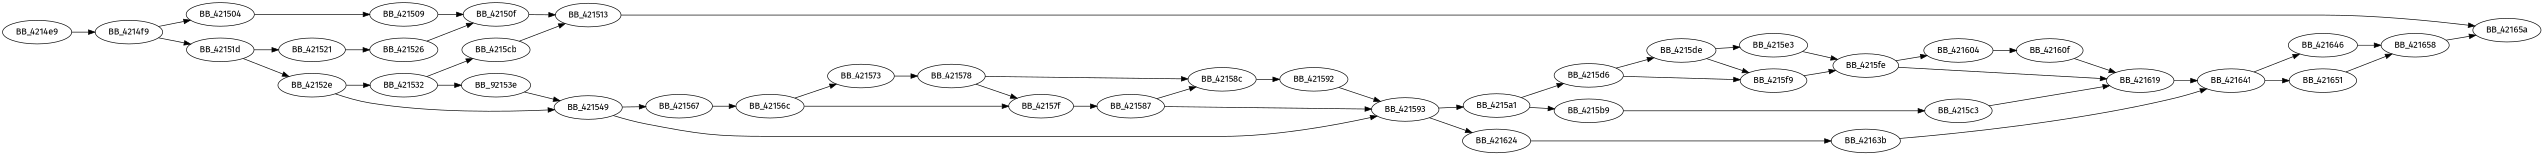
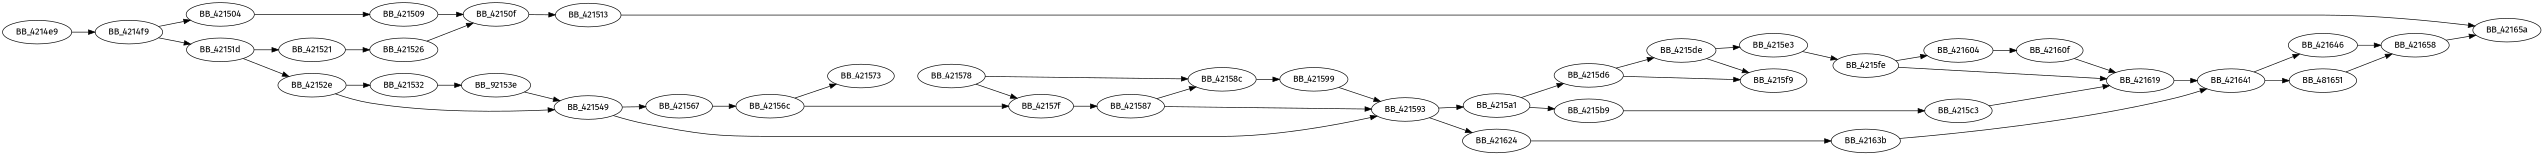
node "BB_4215cb": removed
edge "BB_4215f9" -> "BB_4215fe": removed
edge "BB_421573" -> "BB_421578": removed
node "BB_421592": label "BB_421592" -> "BB_421599"
node "BB_421651": label "BB_421651" -> "BB_481651"
